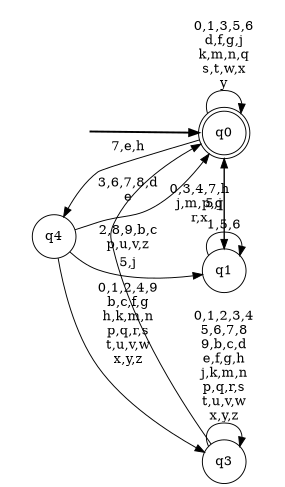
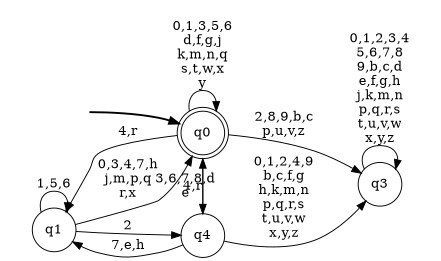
edge "q0" -> "q4": label "7,e,h" -> "4,r"
edge "q0" -> "q1": label "5,j" -> "4,r"
edge "q1" -> "q4": added, label "2"
edge "q4" -> "q1": label "5,j" -> "7,e,h"
edge "q3" -> "q0": reversed
